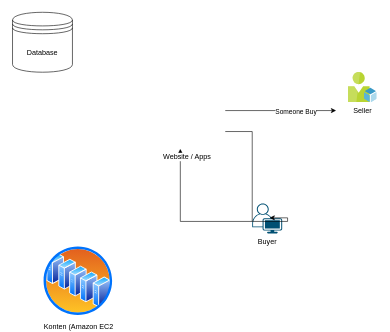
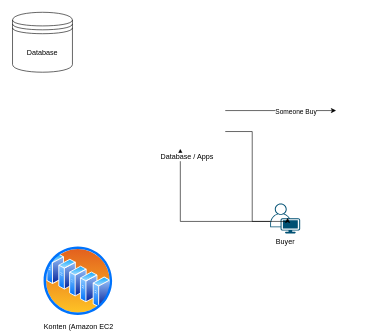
node "Seller": removed
node "Website / Apps": label "Website / Apps" -> "Database / Apps"
node "Buyer": moved (267, 219) -> (285, 219)
